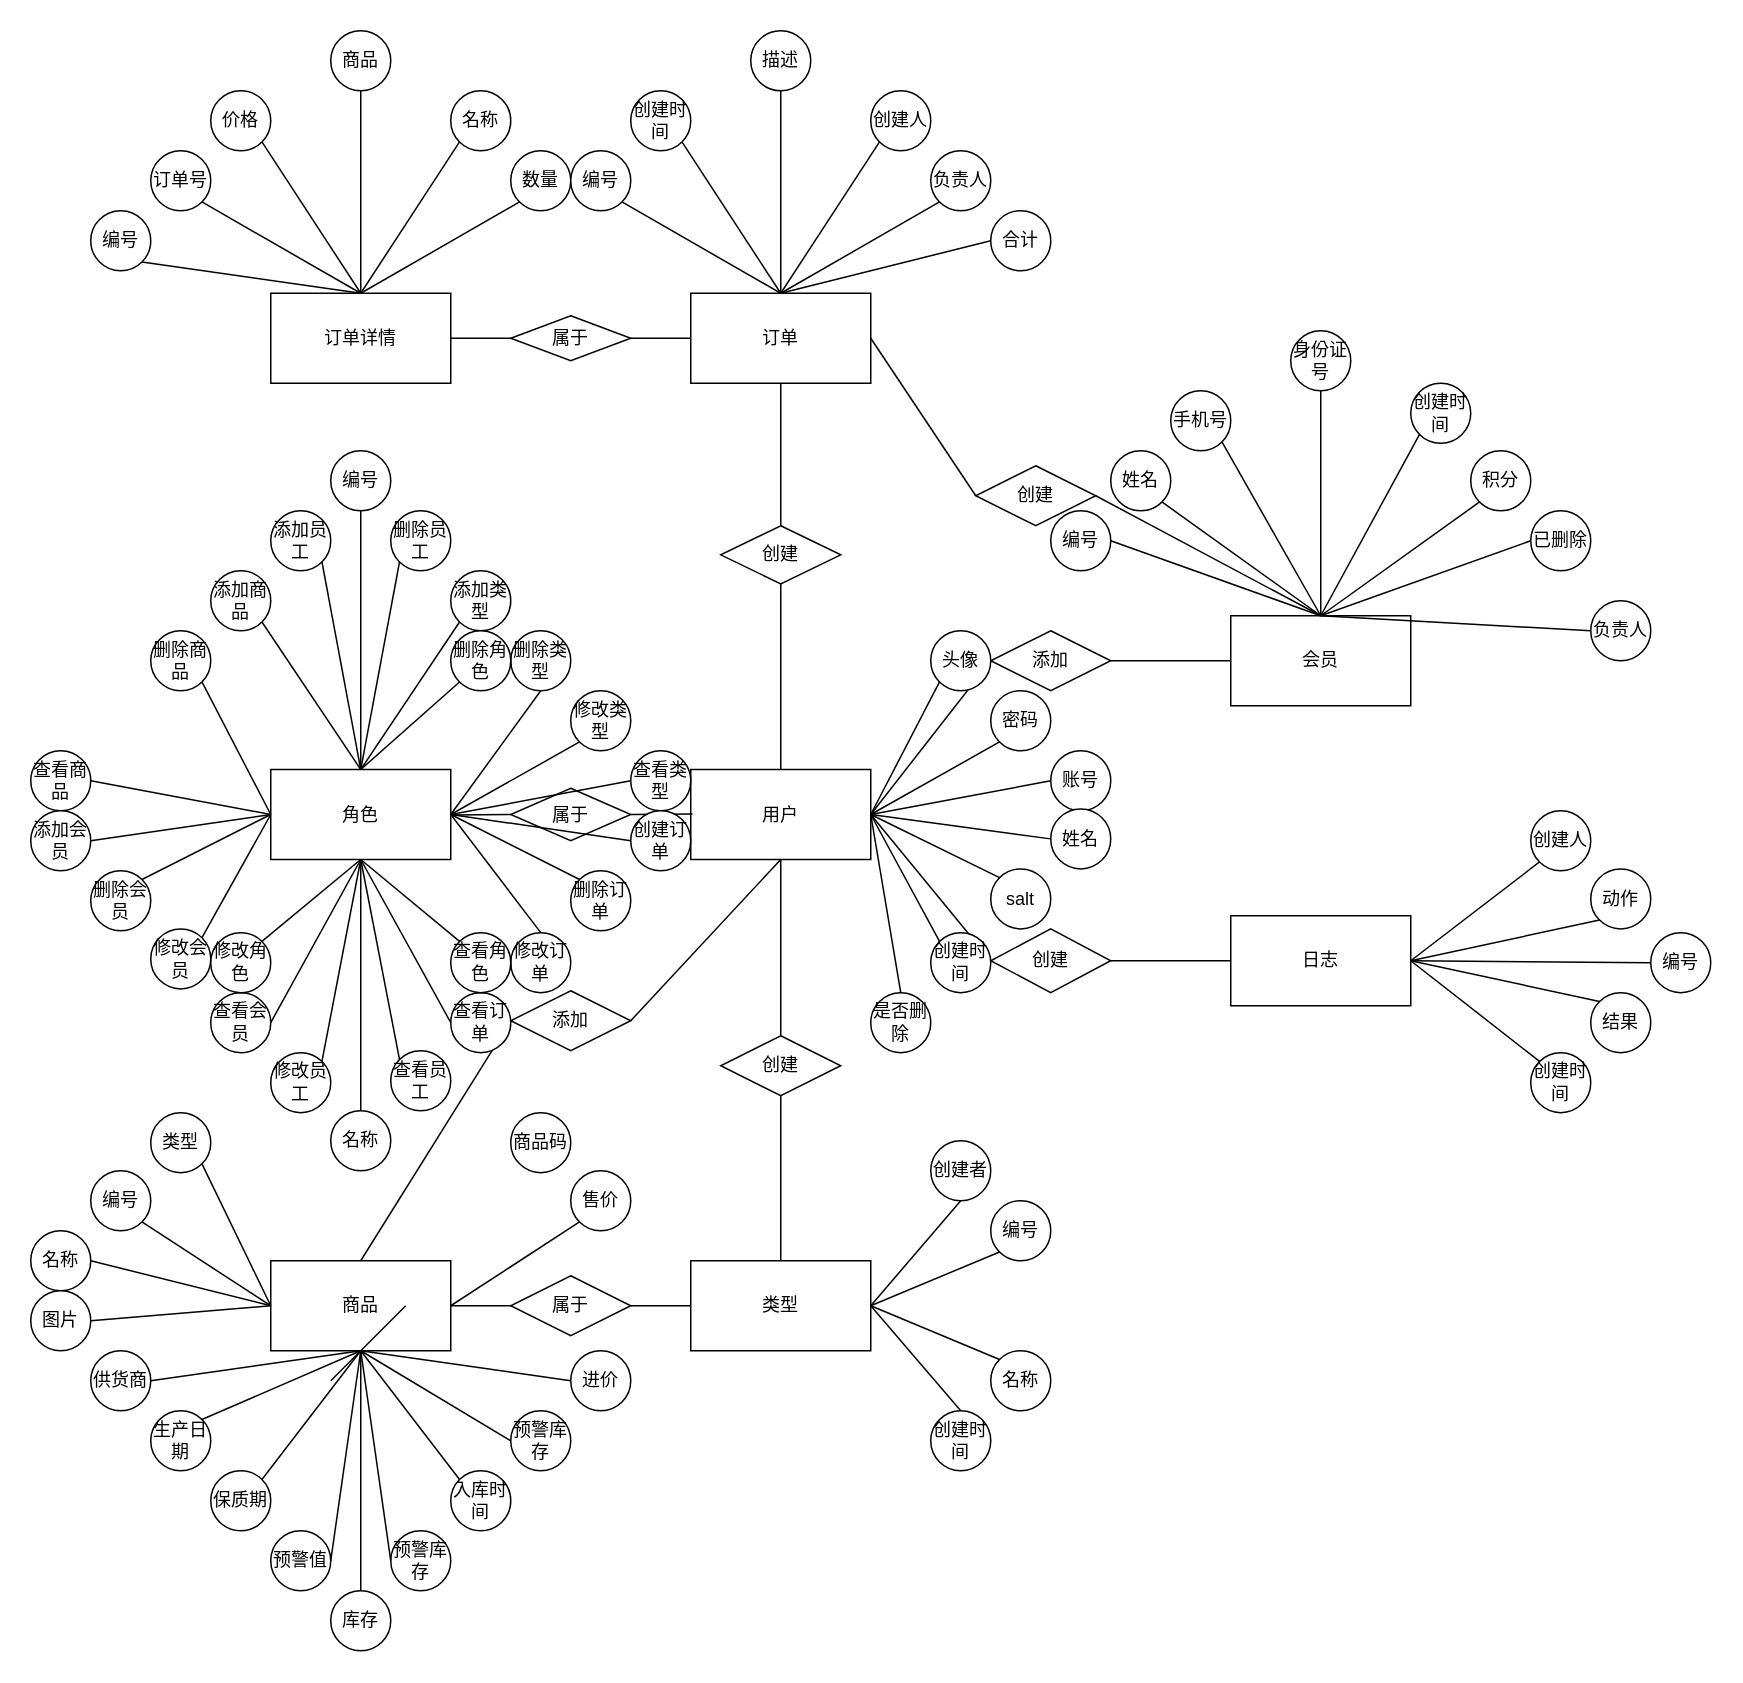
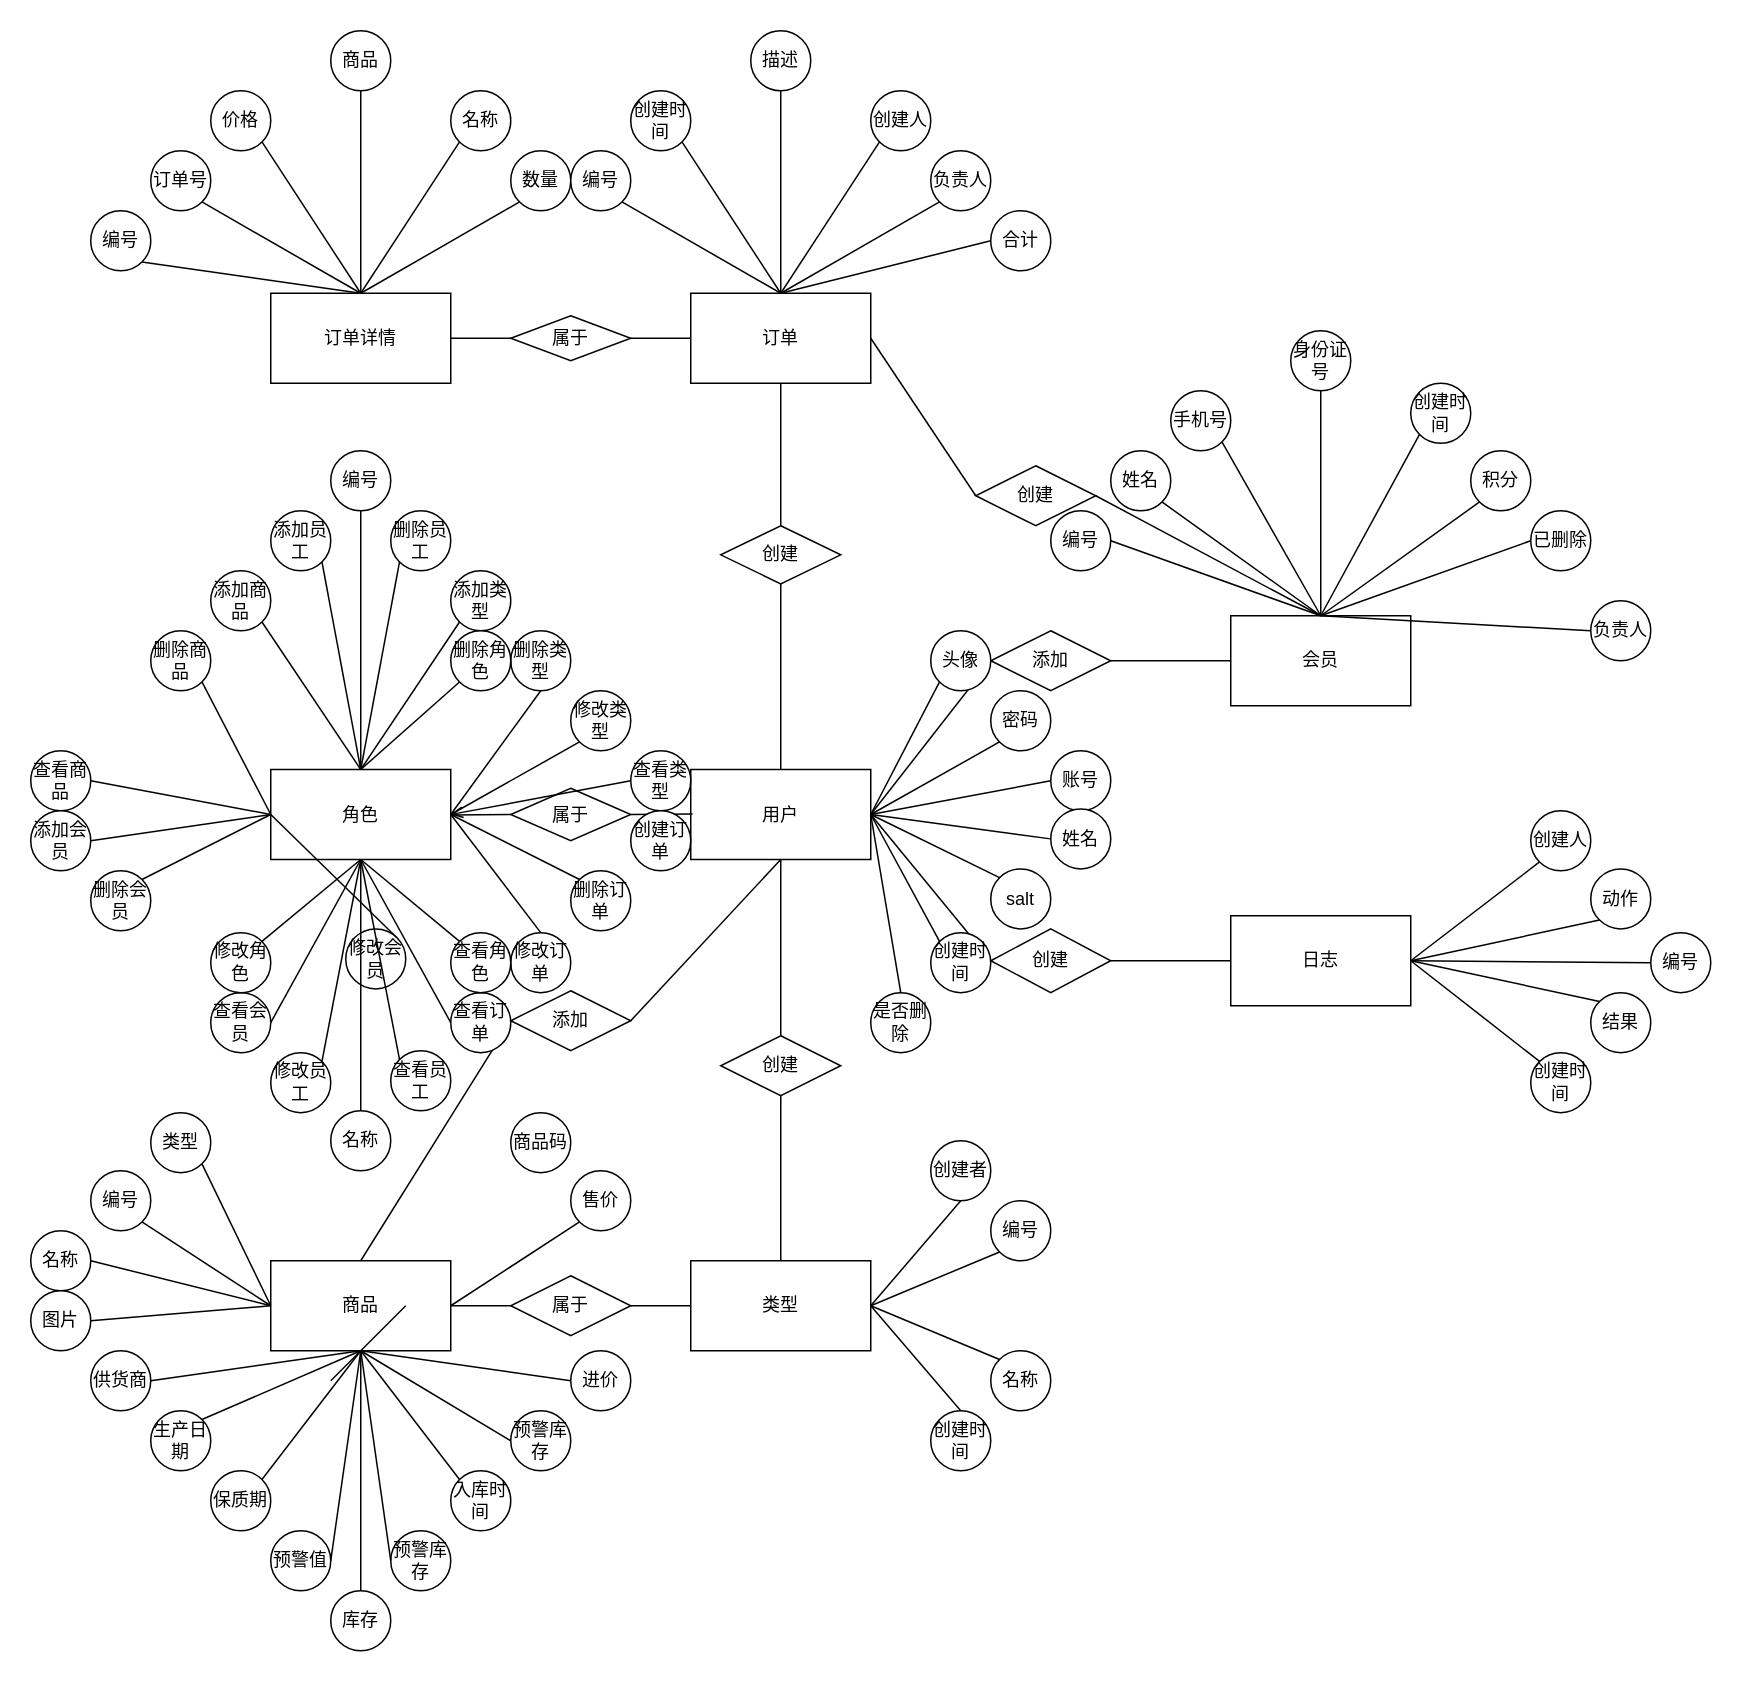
edge "查看类型" -- "角色": arrowhead none -> open
edge "角色" -- "创建订单": removed
node "修改会员": moved (181, 959) -> (376, 959)
